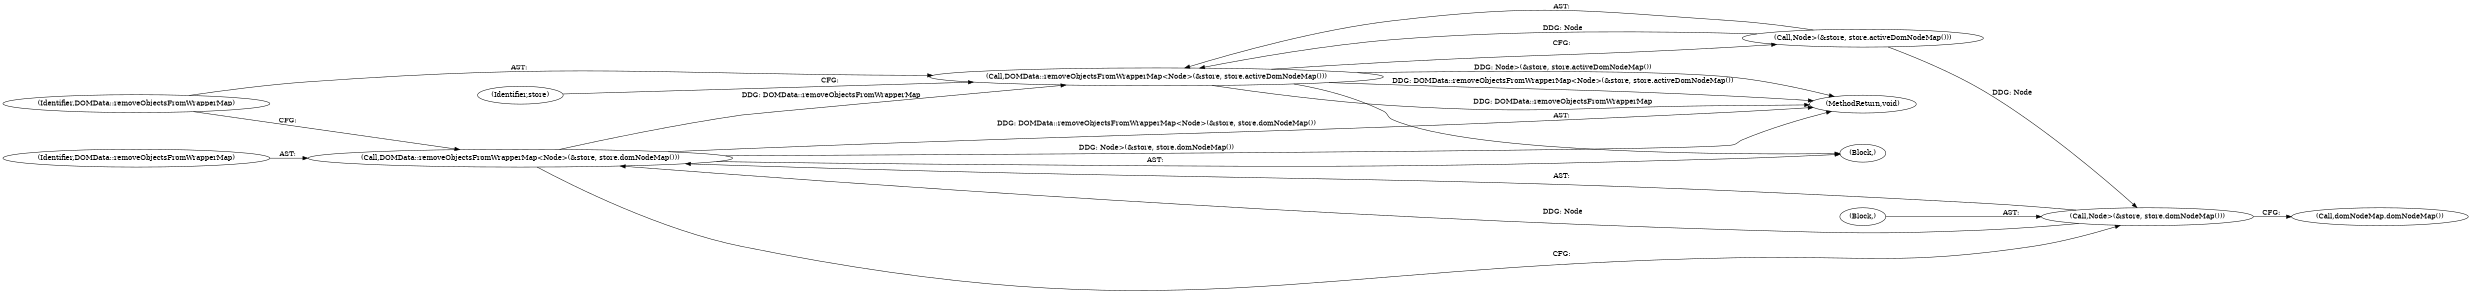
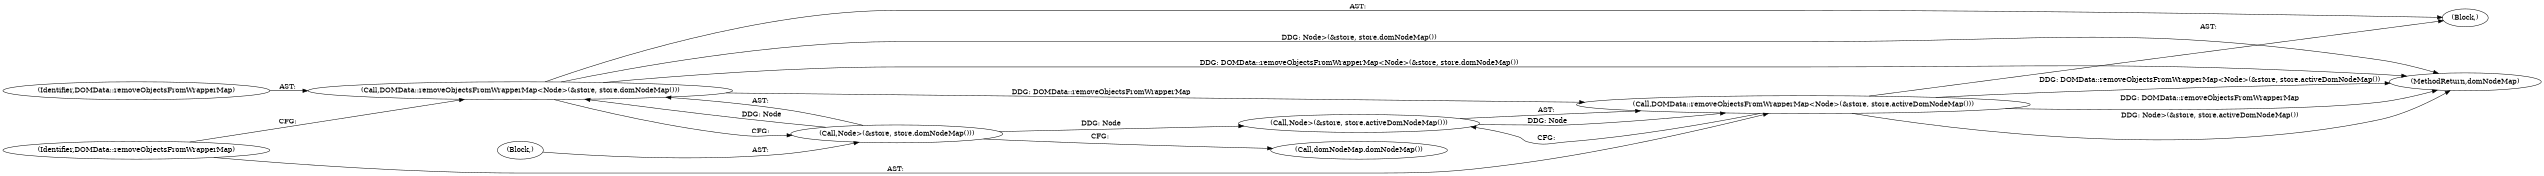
node "(Identifier,store)": removed
node "(MethodReturn,void)": label "(MethodReturn,void)" -> "(MethodReturn,domNodeMap)"
edge "(Call,Node>(&store, store.activeDomNodeMap()))" -> "(Call,Node>(&store, store.domNodeMap()))": reversed
